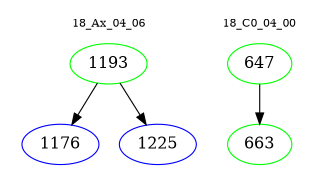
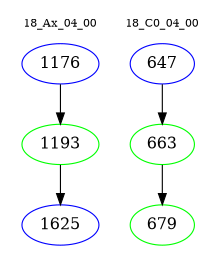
cluster "18_Ax_04_06": label "18_Ax_04_06" -> "18_Ax_04_00"
node "647": color green -> blue
edge "1193" -> "1176": reversed
node "1225": label "1225" -> "1625"
node "679": added
